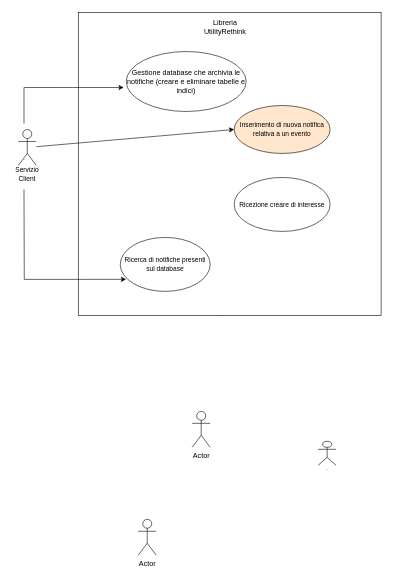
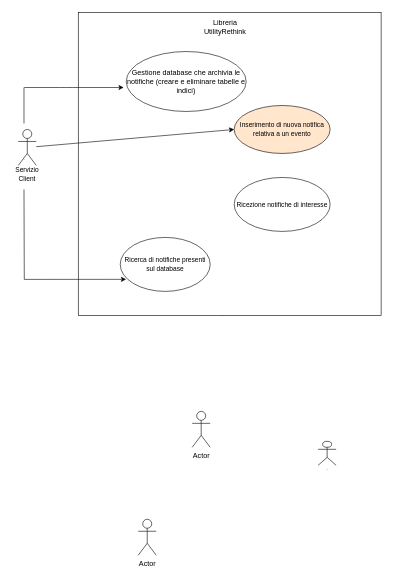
node "Ricezione creare di interesse": label "Ricezione creare di interesse" -> "Ricezione notifiche di interesse"
